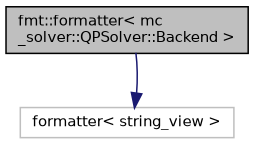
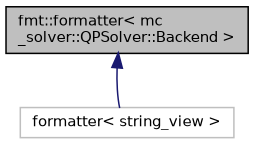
edge "fmt::formatter< mc _solver::QPSolver::Backend >" -> "formatter< string_view >": reversed
